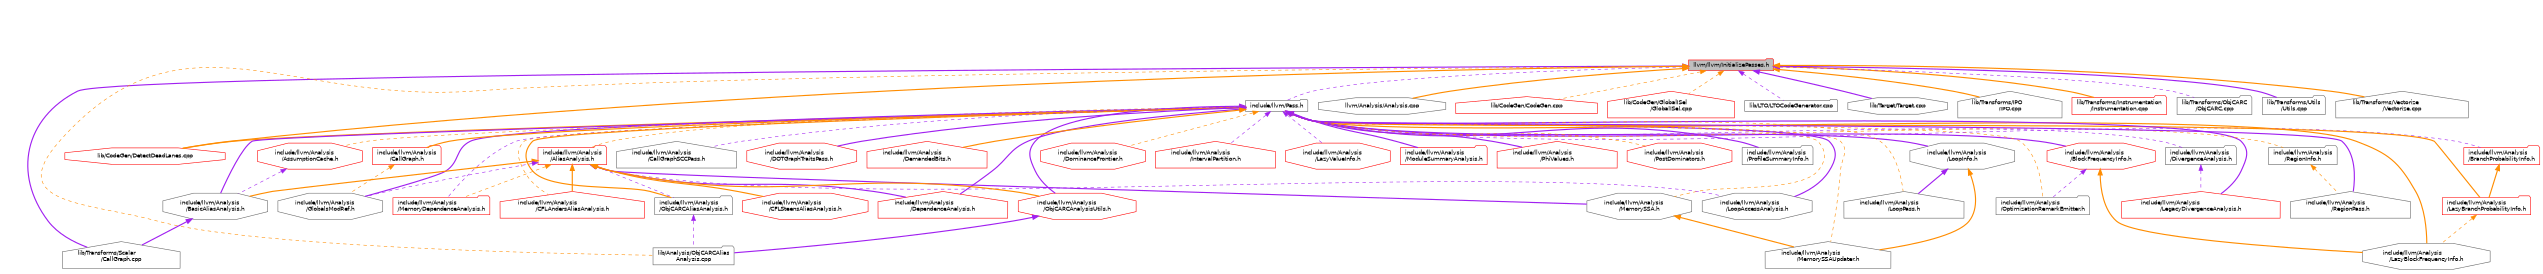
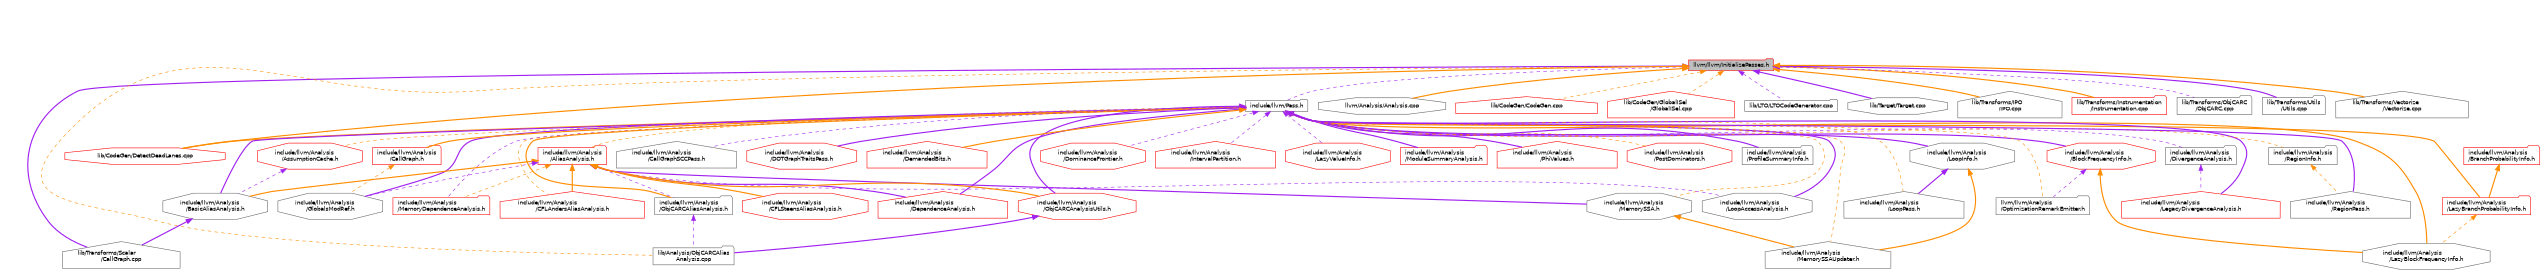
edge "include/llvm/Analysis /DominanceFrontier.h" -> "include/llvm/Pass.h": color darkorange -> purple
edge "include/llvm/Analysis /BranchProbabilityInfo.h" -> "include/llvm/Pass.h": removed
node "include/llvm/Analysis /OptimizationRemarkEmitter.h": label "include/llvm/Analysis /OptimizationRemarkEmitter.h" -> "llvm/llvm/Analysis /OptimizationRemarkEmitter.h"
